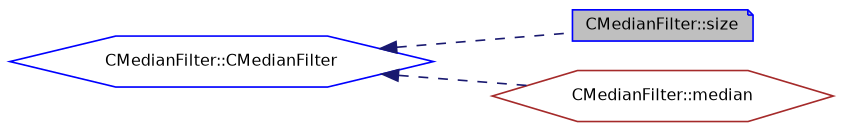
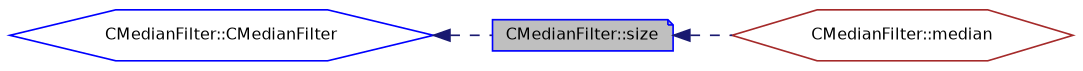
edge "CMedianFilter::median" -> "CMedianFilter::CMedianFilter": now "CMedianFilter::median" -> "CMedianFilter::size"
